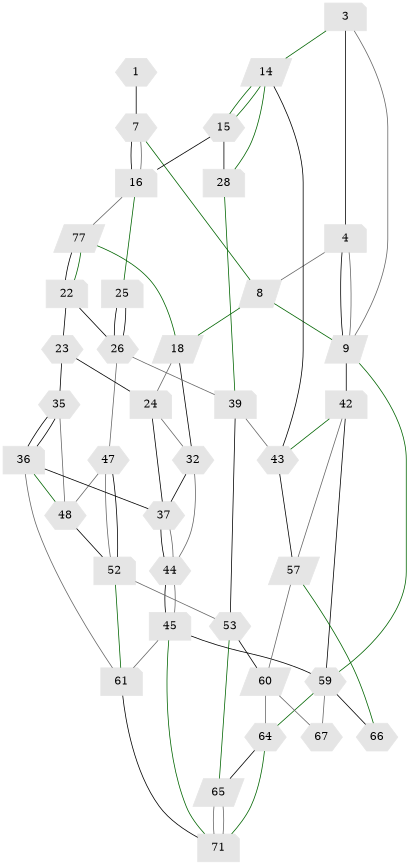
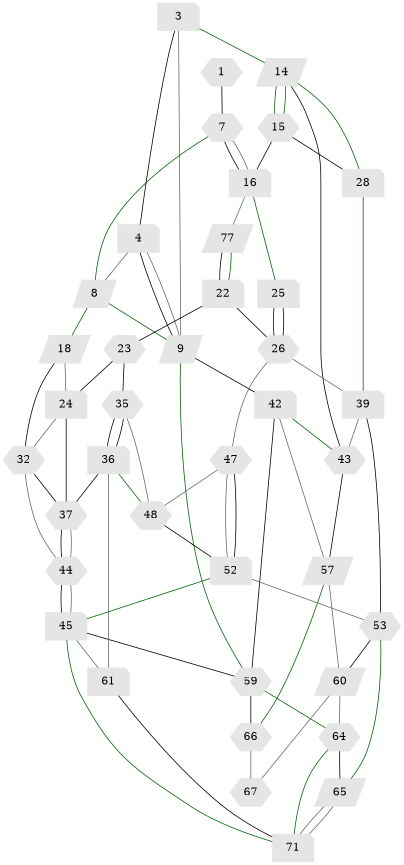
edge "77" -- "18": removed
edge "52" -- "61": now "52" -- "45"
edge "59" -- "67": now "66" -- "67"
